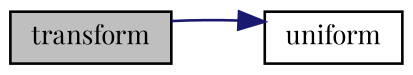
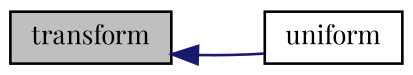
edge "transform" -> "uniform": reversed
